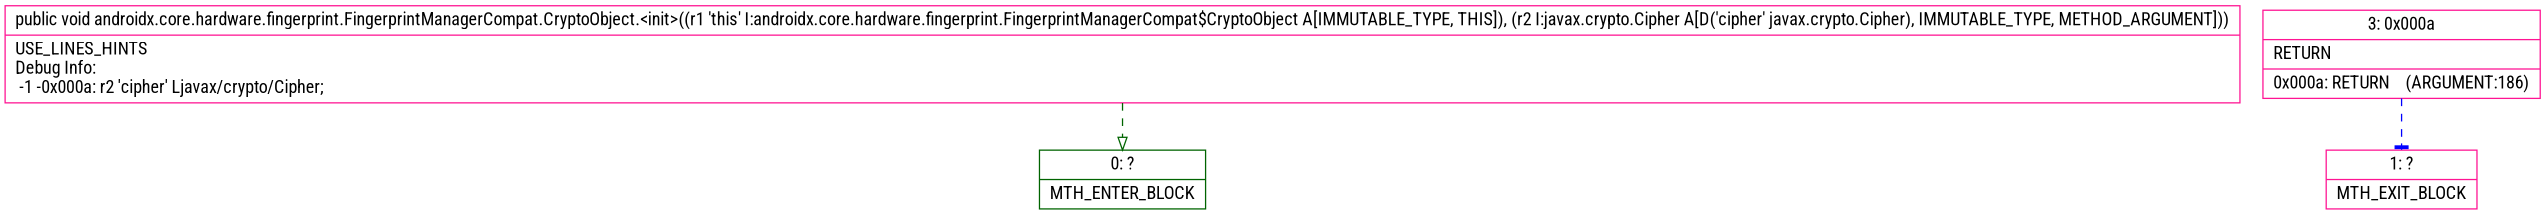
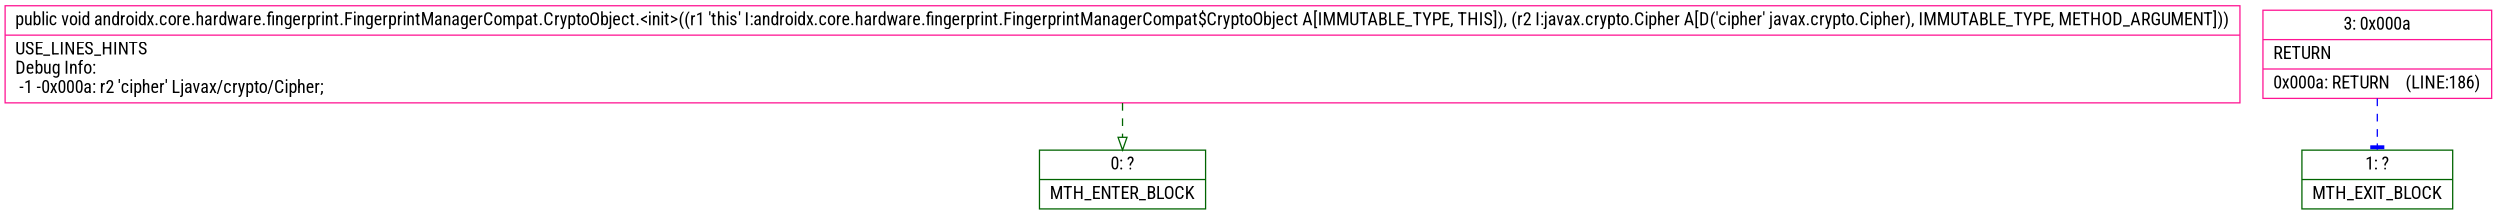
node "3: 0x000a": text "0x000a: RETURN    (ARGUMENT:186)" -> "0x000a: RETURN    (LINE:186)"
node "1: ?": color deeppink -> darkgreen
